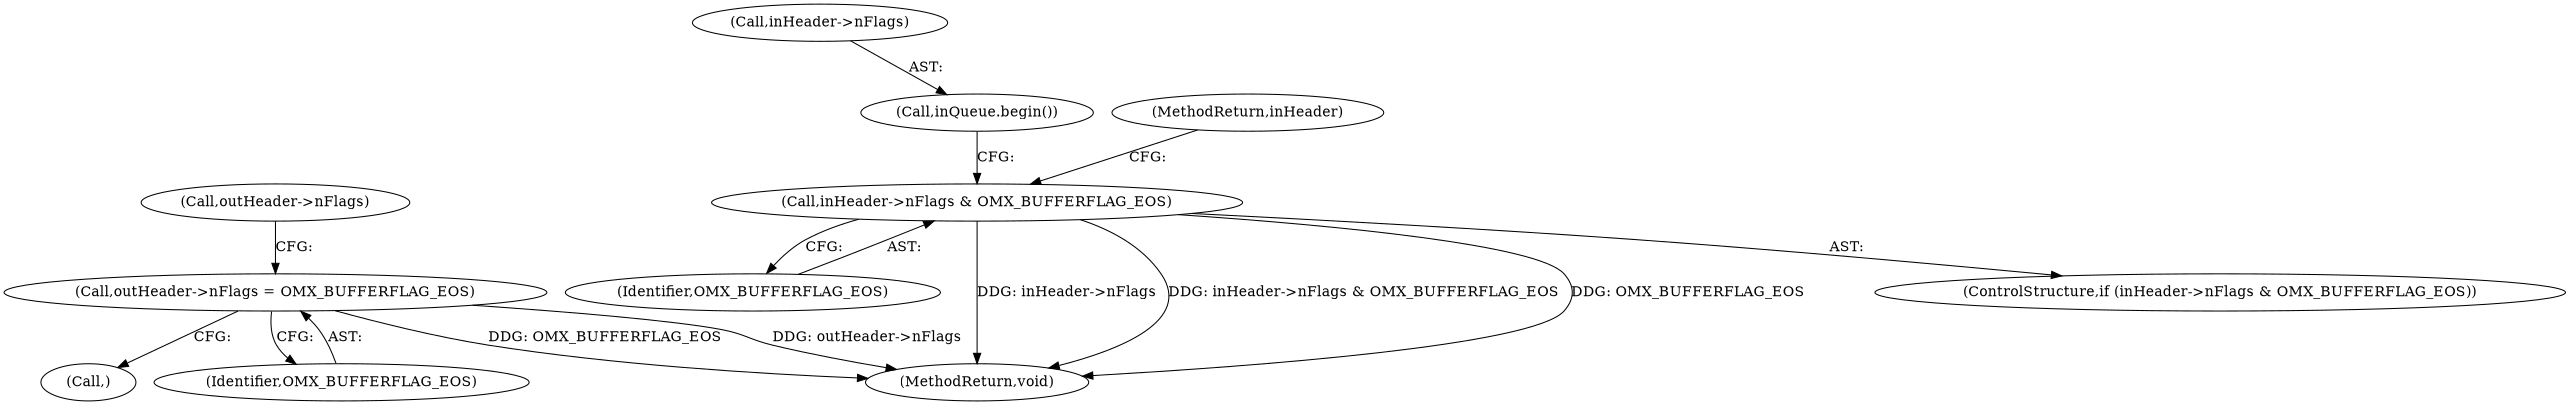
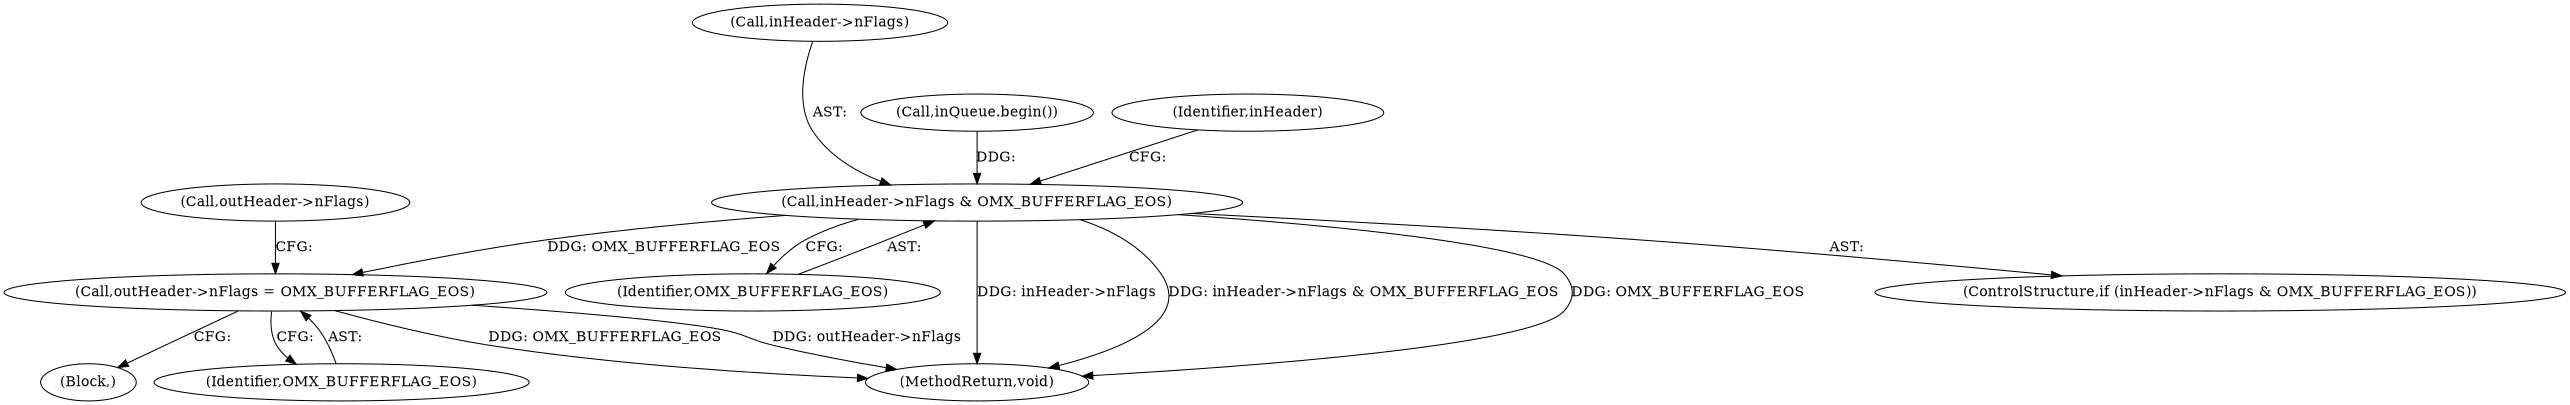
edge "(Call,inHeader->nFlags)" -> "(Call,inQueue.begin())": now "(Call,inHeader->nFlags)" -> "(Call,inHeader->nFlags & OMX_BUFFERFLAG_EOS)"
node "(MethodReturn,inHeader)": label "(MethodReturn,inHeader)" -> "(Identifier,inHeader)"
edge "(Call,inQueue.begin())" -> "(Call,inHeader->nFlags & OMX_BUFFERFLAG_EOS)": label "CFG: " -> "DDG: "
edge "(Call,inHeader->nFlags & OMX_BUFFERFLAG_EOS)" -> "(Call,outHeader->nFlags = OMX_BUFFERFLAG_EOS)": added, label "DDG: OMX_BUFFERFLAG_EOS"
node "(Call,)": label "(Call,)" -> "(Block,)"
